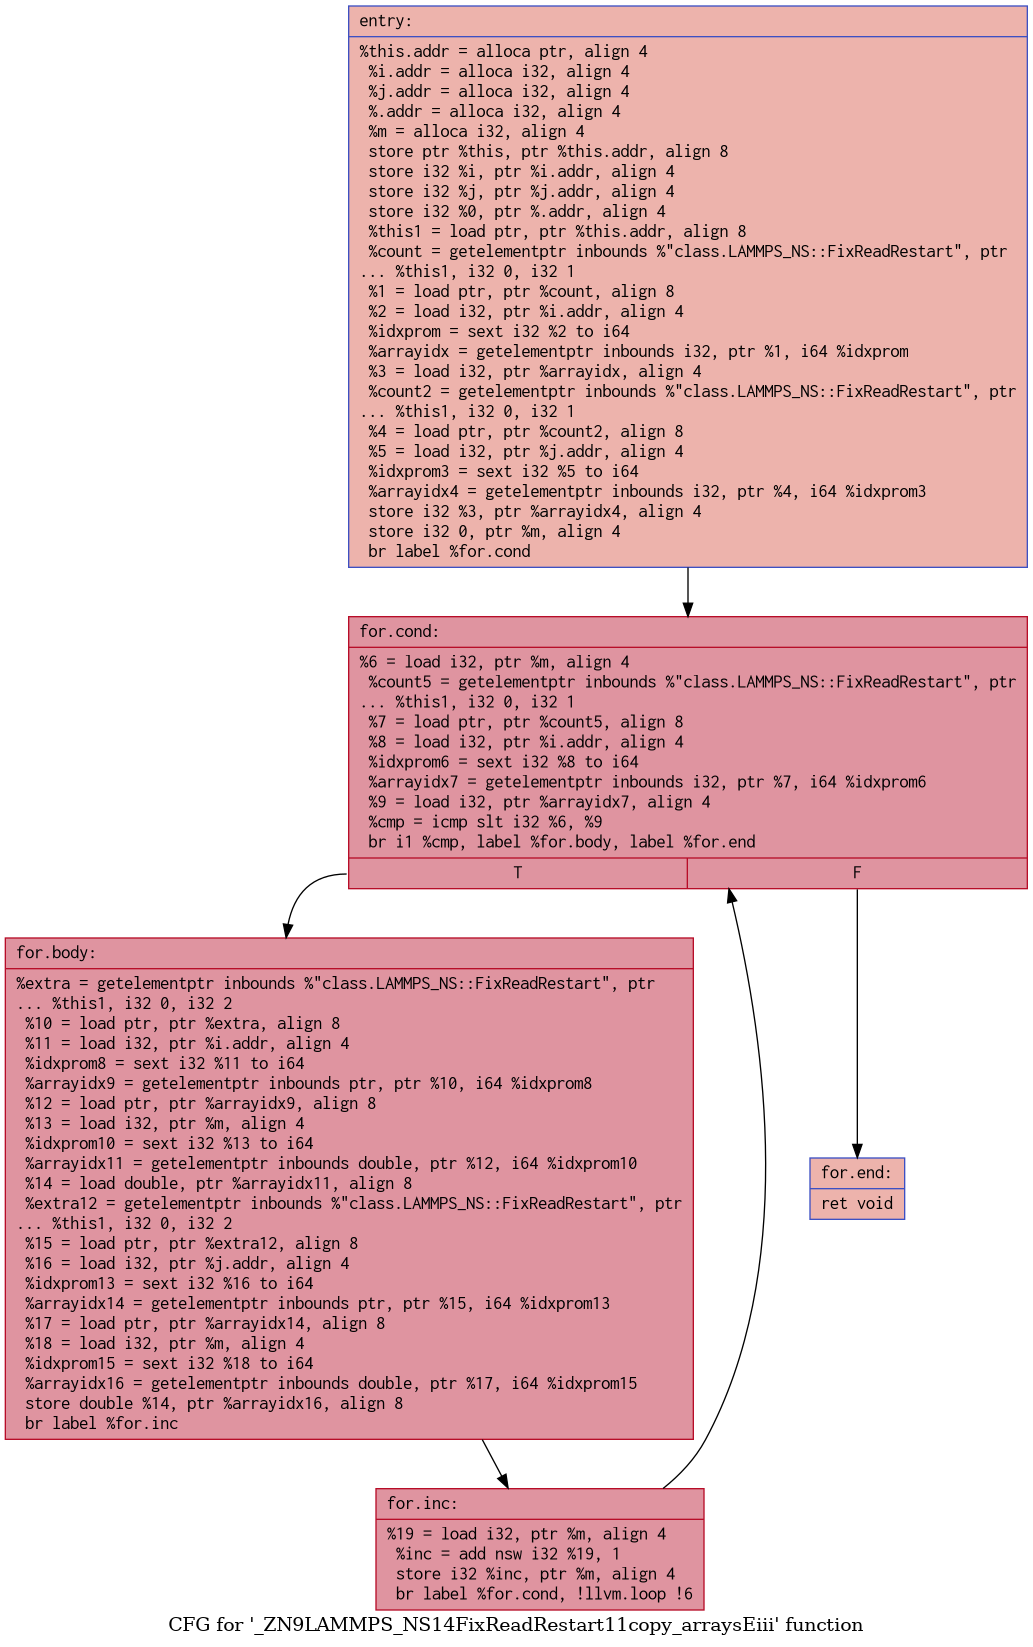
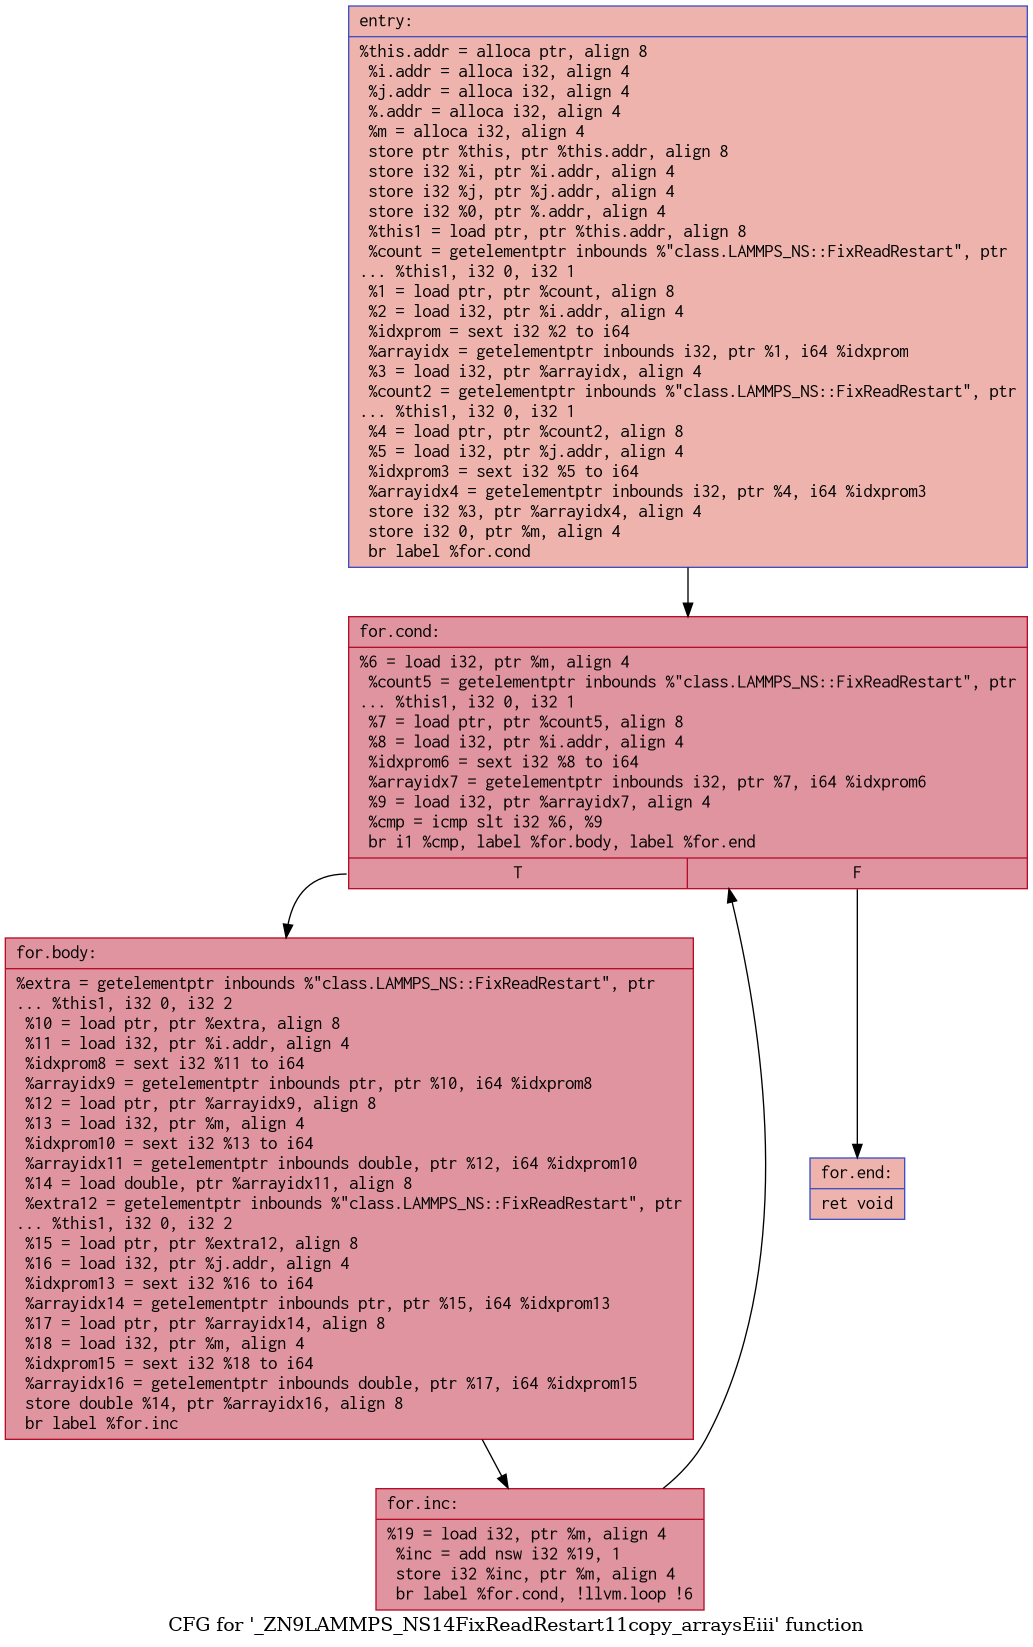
node "entry:": text "%this.addr = alloca ptr, align 4" -> "%this.addr = alloca ptr, align 8"
